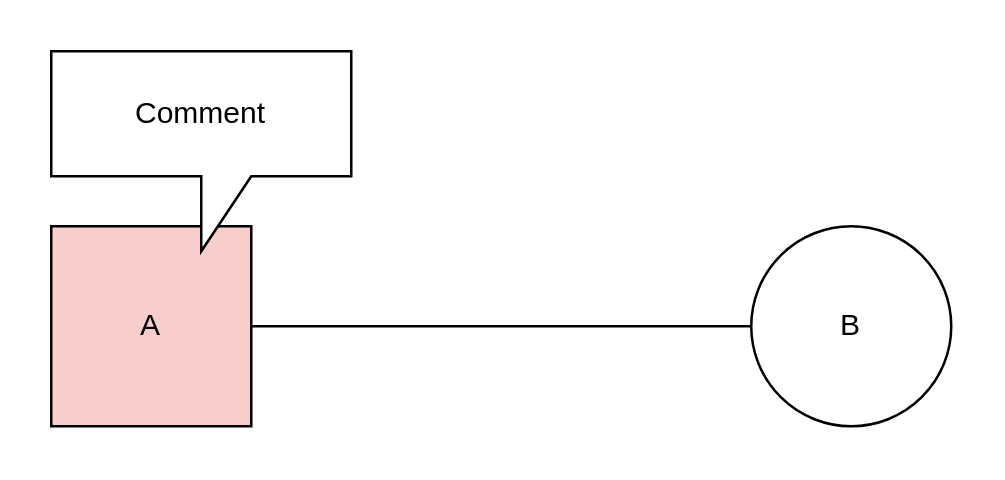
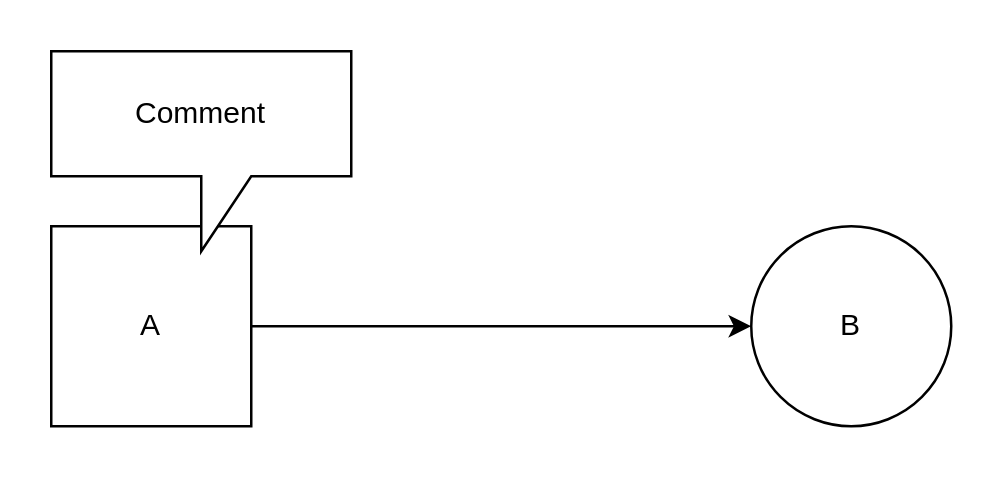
node "A": fillcolor #f8cecc -> #ffffff
edge "A" -- "B": arrowhead none -> classic
